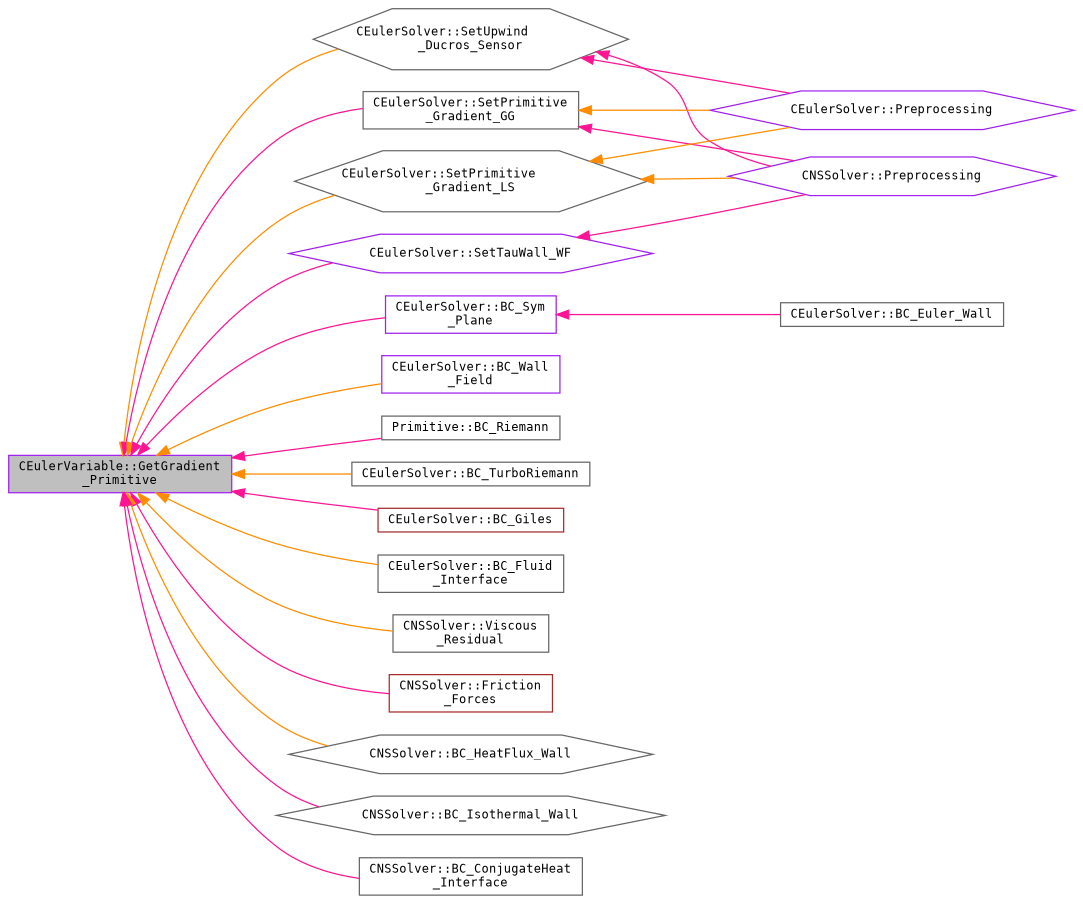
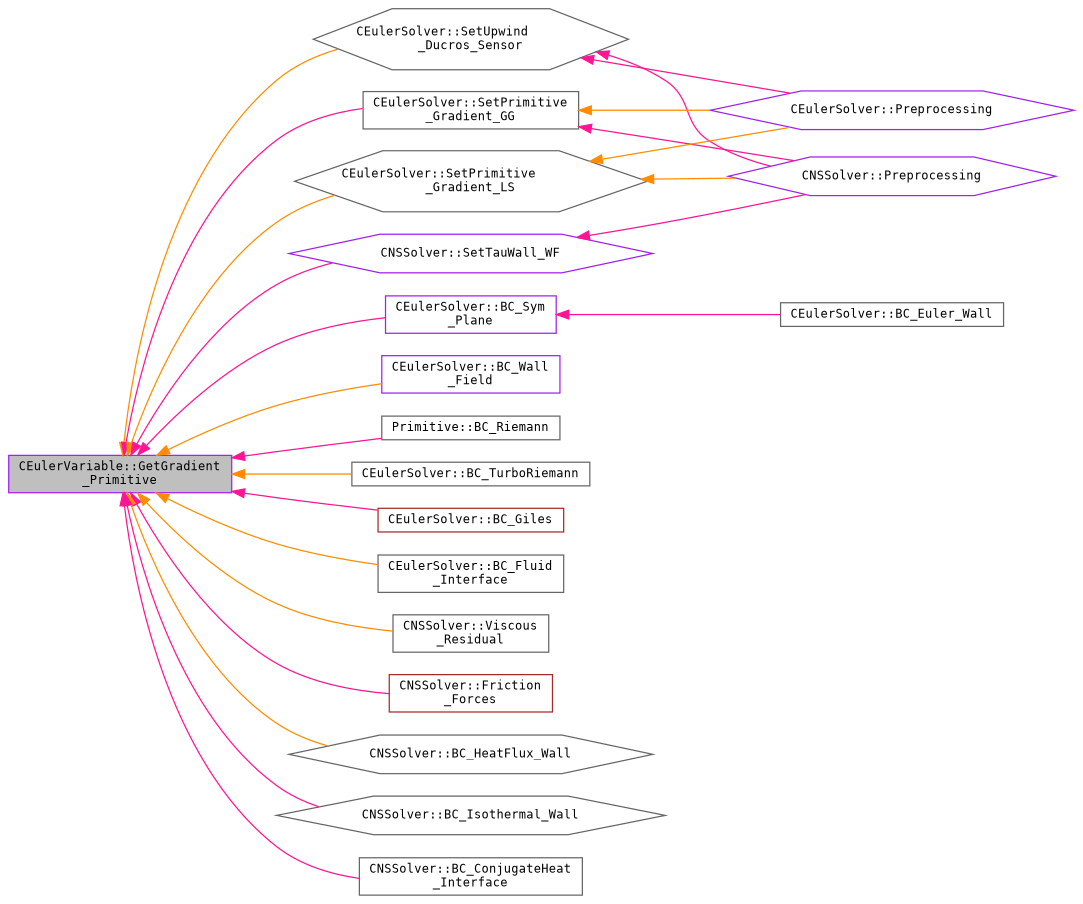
node "CEulerSolver::SetTauWall_WF": label "CEulerSolver::SetTauWall_WF" -> "CNSSolver::SetTauWall_WF"
